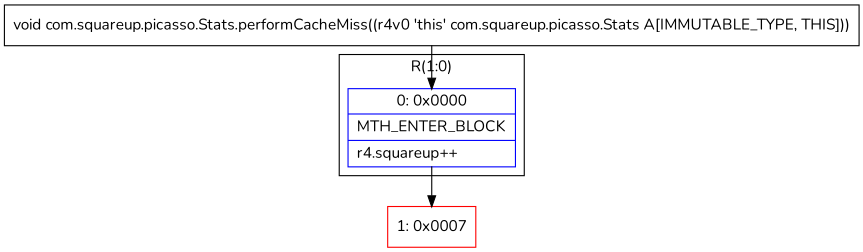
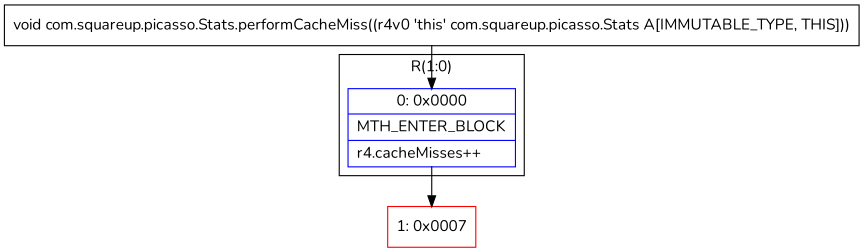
node "0: 0x0000": text "r4.squareup++" -> "r4.cacheMisses++"
